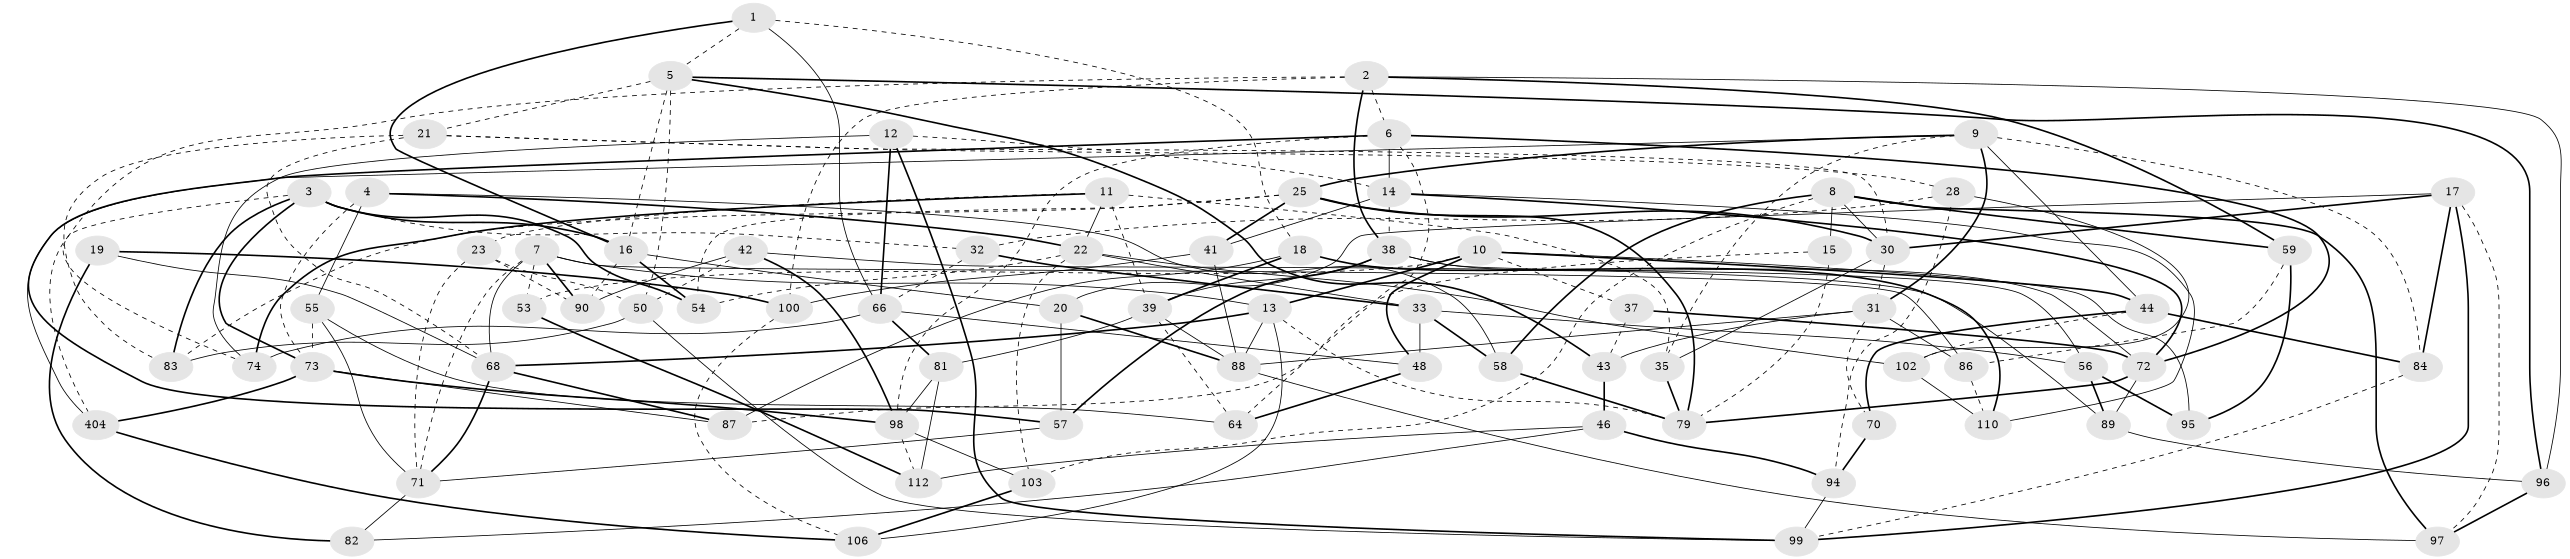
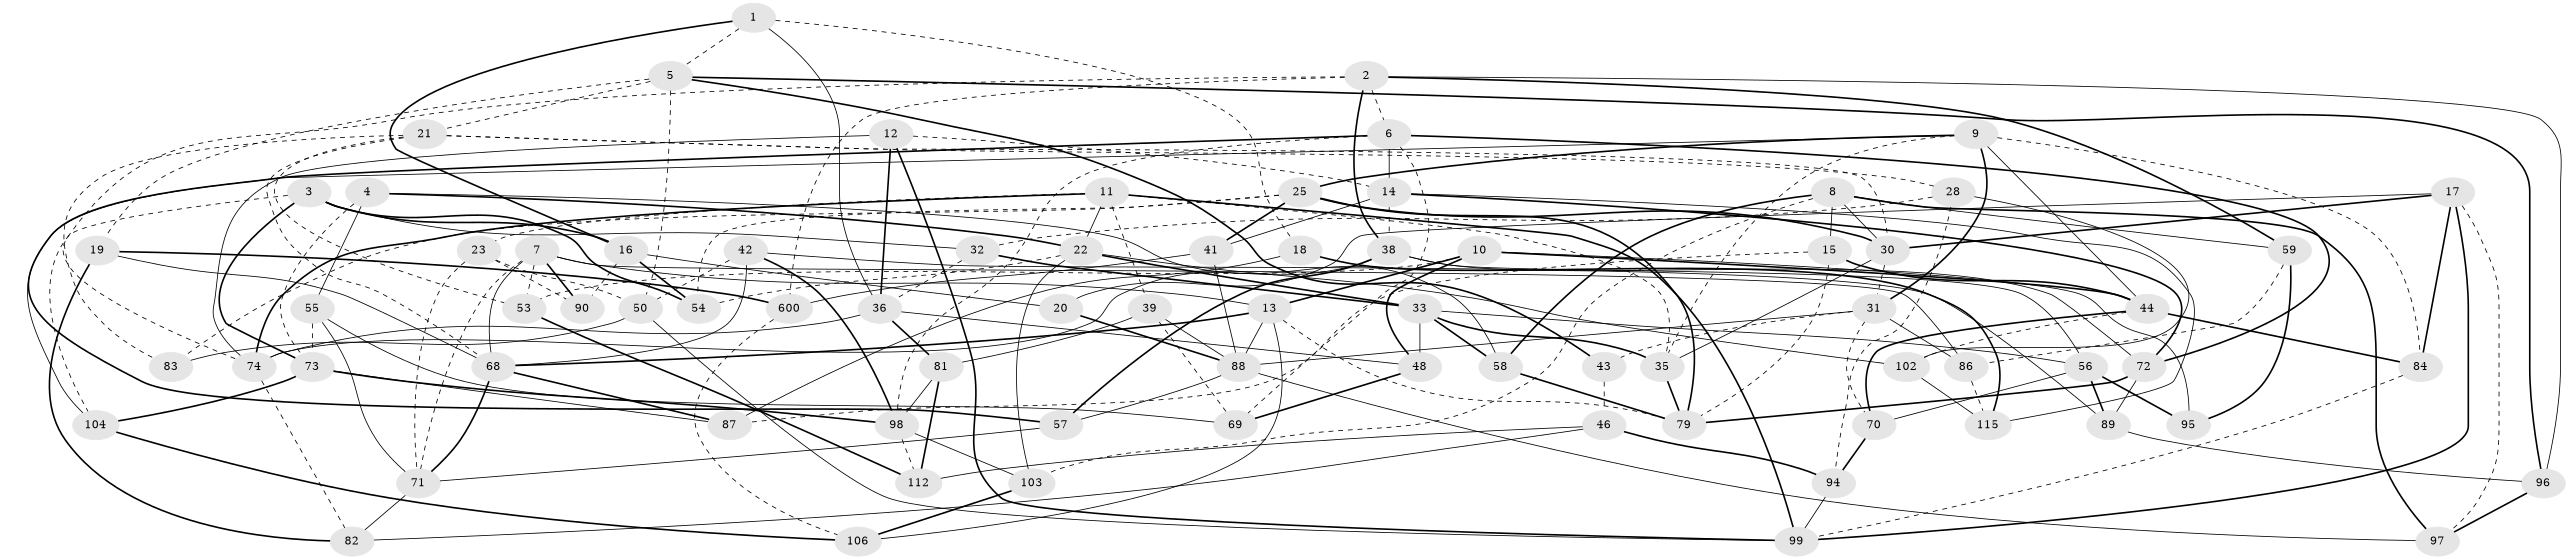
edge "5" -- "16": now "5" -- "19"
edge "8" -- "59": style bold -> solid
edge "21" -- "53": added
edge "3" -- "32": style dashed -> solid
edge "11" -- "99": added
edge "3" -- "83": removed
edge "18" -- "39": removed
edge "38" -- "39": now "38" -- "74"
edge "15" -- "44": added
edge "42" -- "90": now "42" -- "68"
edge "22" -- "33": style solid -> bold
node "100": label "100" -> "600"
node "66": label "66" -> "36"
node "37": removed
edge "31" -- "43": style solid -> dashed
edge "33" -- "35": added
edge "22" -- "103": style dashed -> solid
edge "20" -- "57": now "88" -- "57"
edge "56" -- "70": added
edge "43" -- "46": style bold -> dashed
node "404": label "404" -> "104"
edge "81" -- "112": style solid -> bold
node "64": label "64" -> "69"
node "110": label "110" -> "115"
edge "74" -- "82": added
